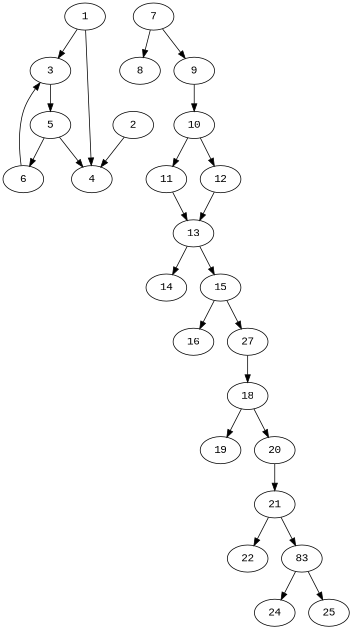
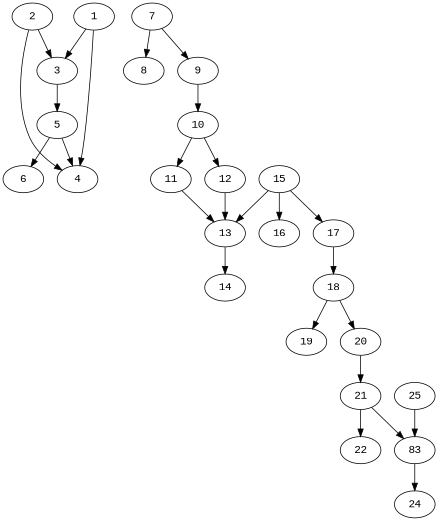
edge "6" -> "3": now "2" -> "3"
edge "13" -> "15": reversed
node "27": label "27" -> "17"
edge "83" -> "25": reversed
